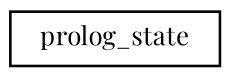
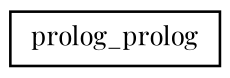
node "prolog_state": label "prolog_state" -> "prolog_prolog"
